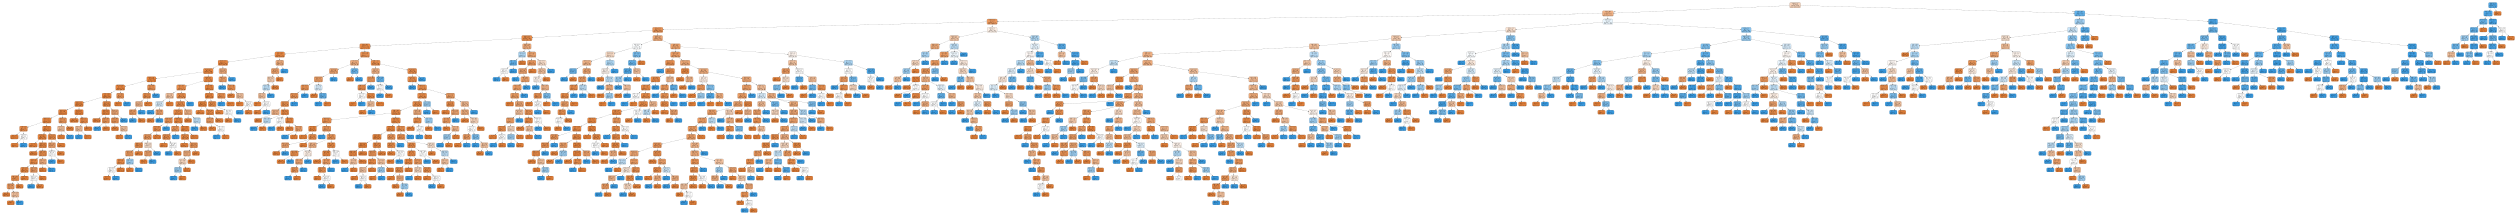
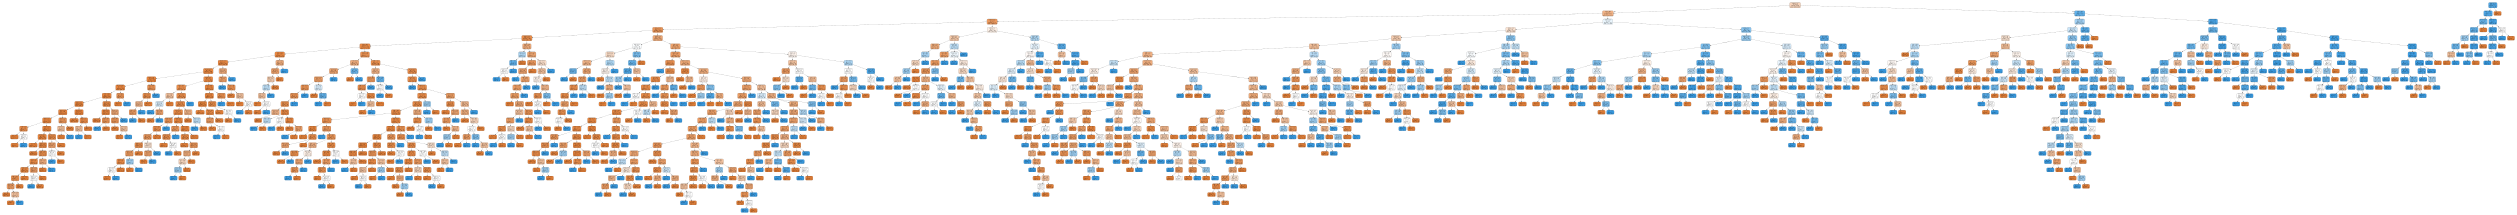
node "X[12] <= 76.0 gini = 0.08 samples = 47 value = [2, 45]": fillcolor #42a1e6 -> #c4e2f7
node "X[9] <= 40.0 gini = 0.44 samples = 3 value = [2, 1]": fillcolor #f2c09c -> #9ccef2
